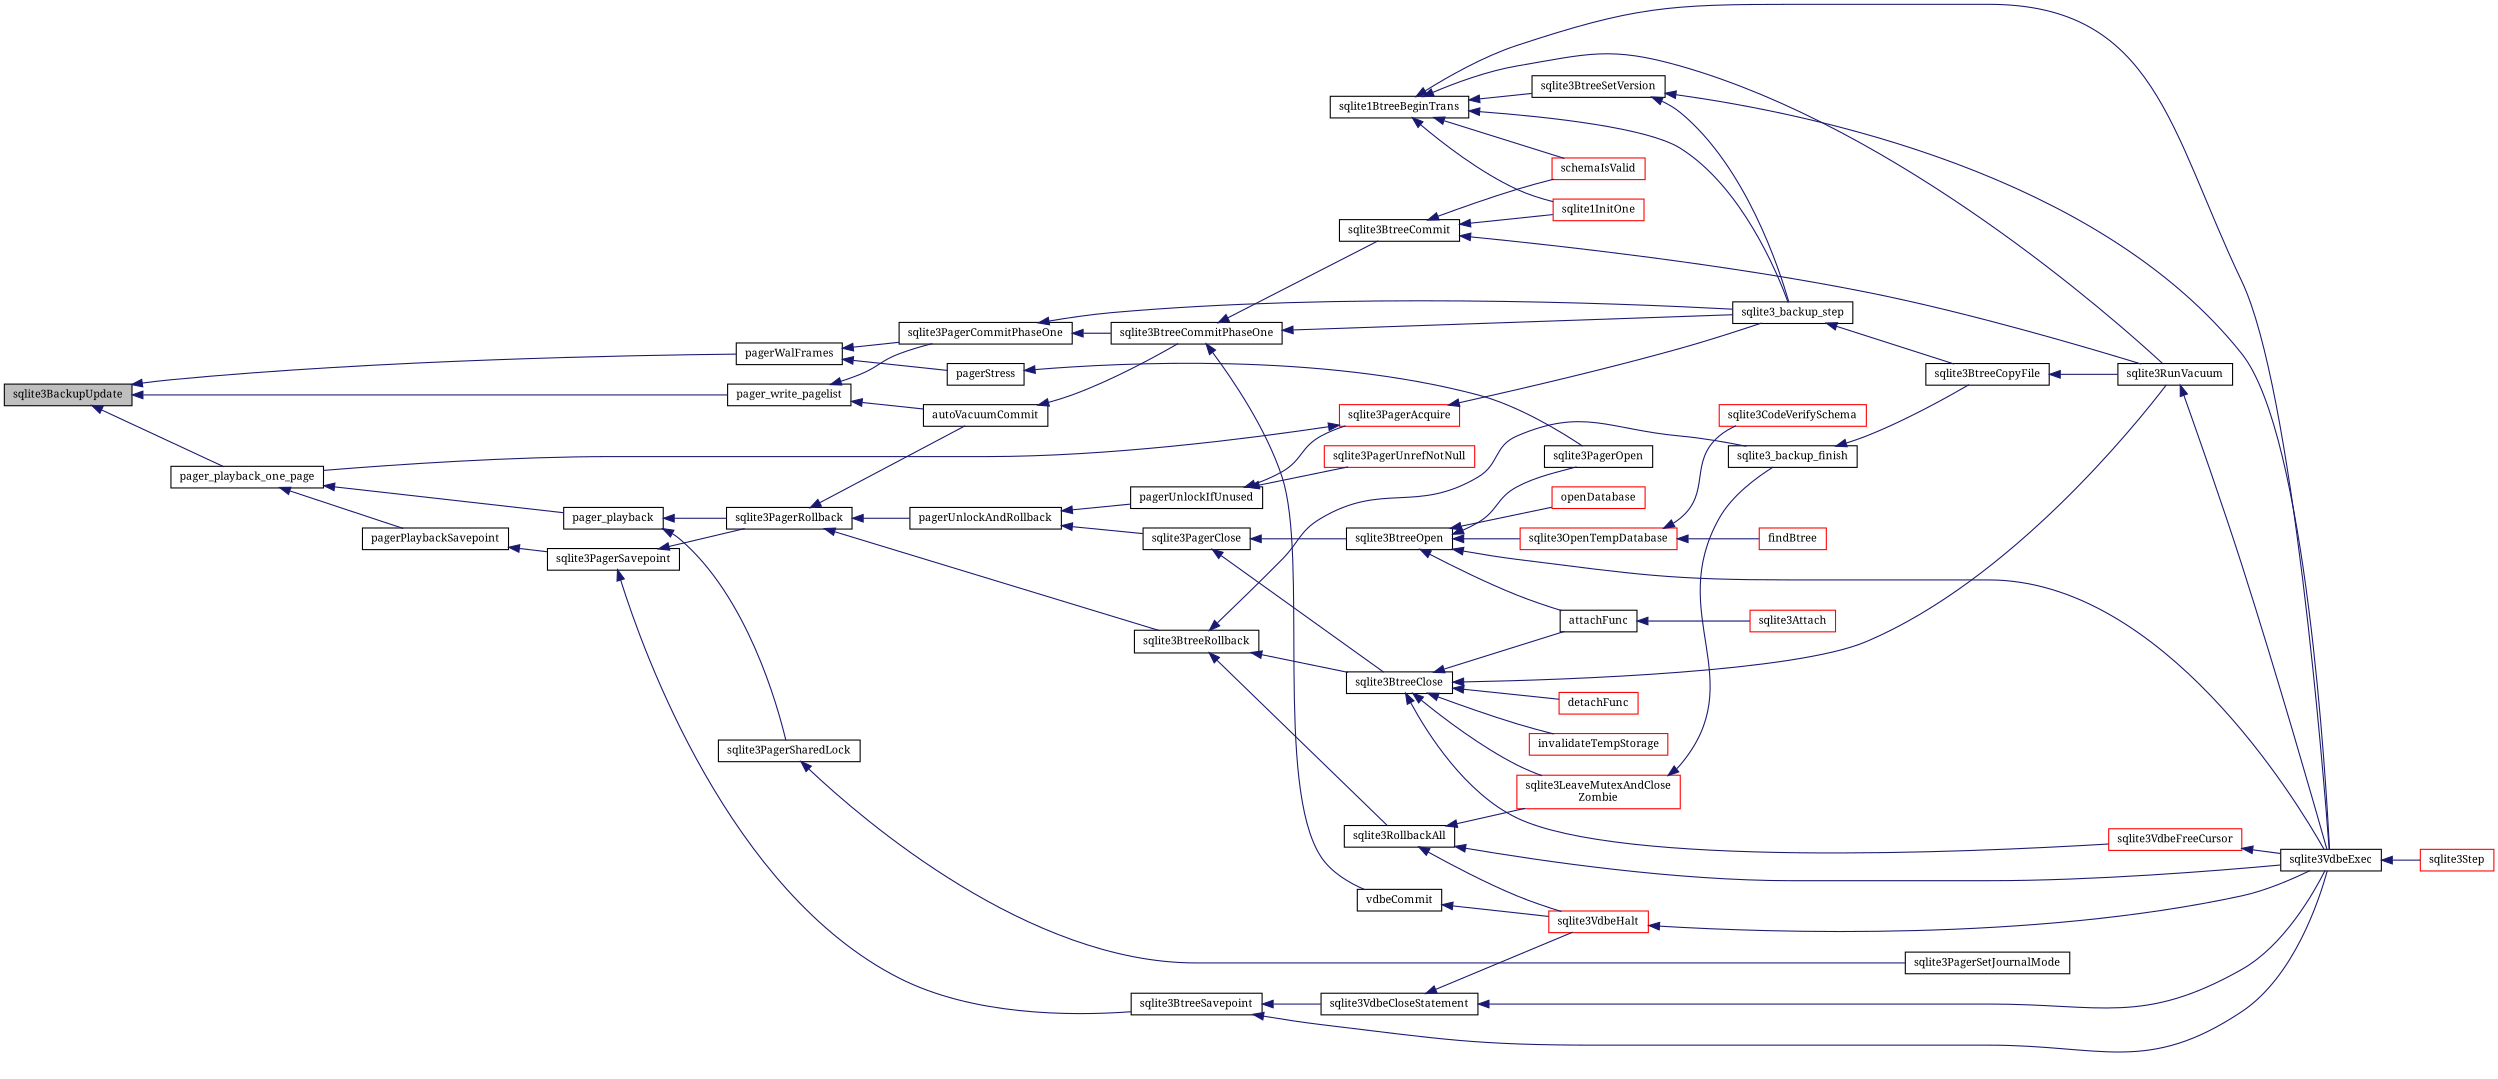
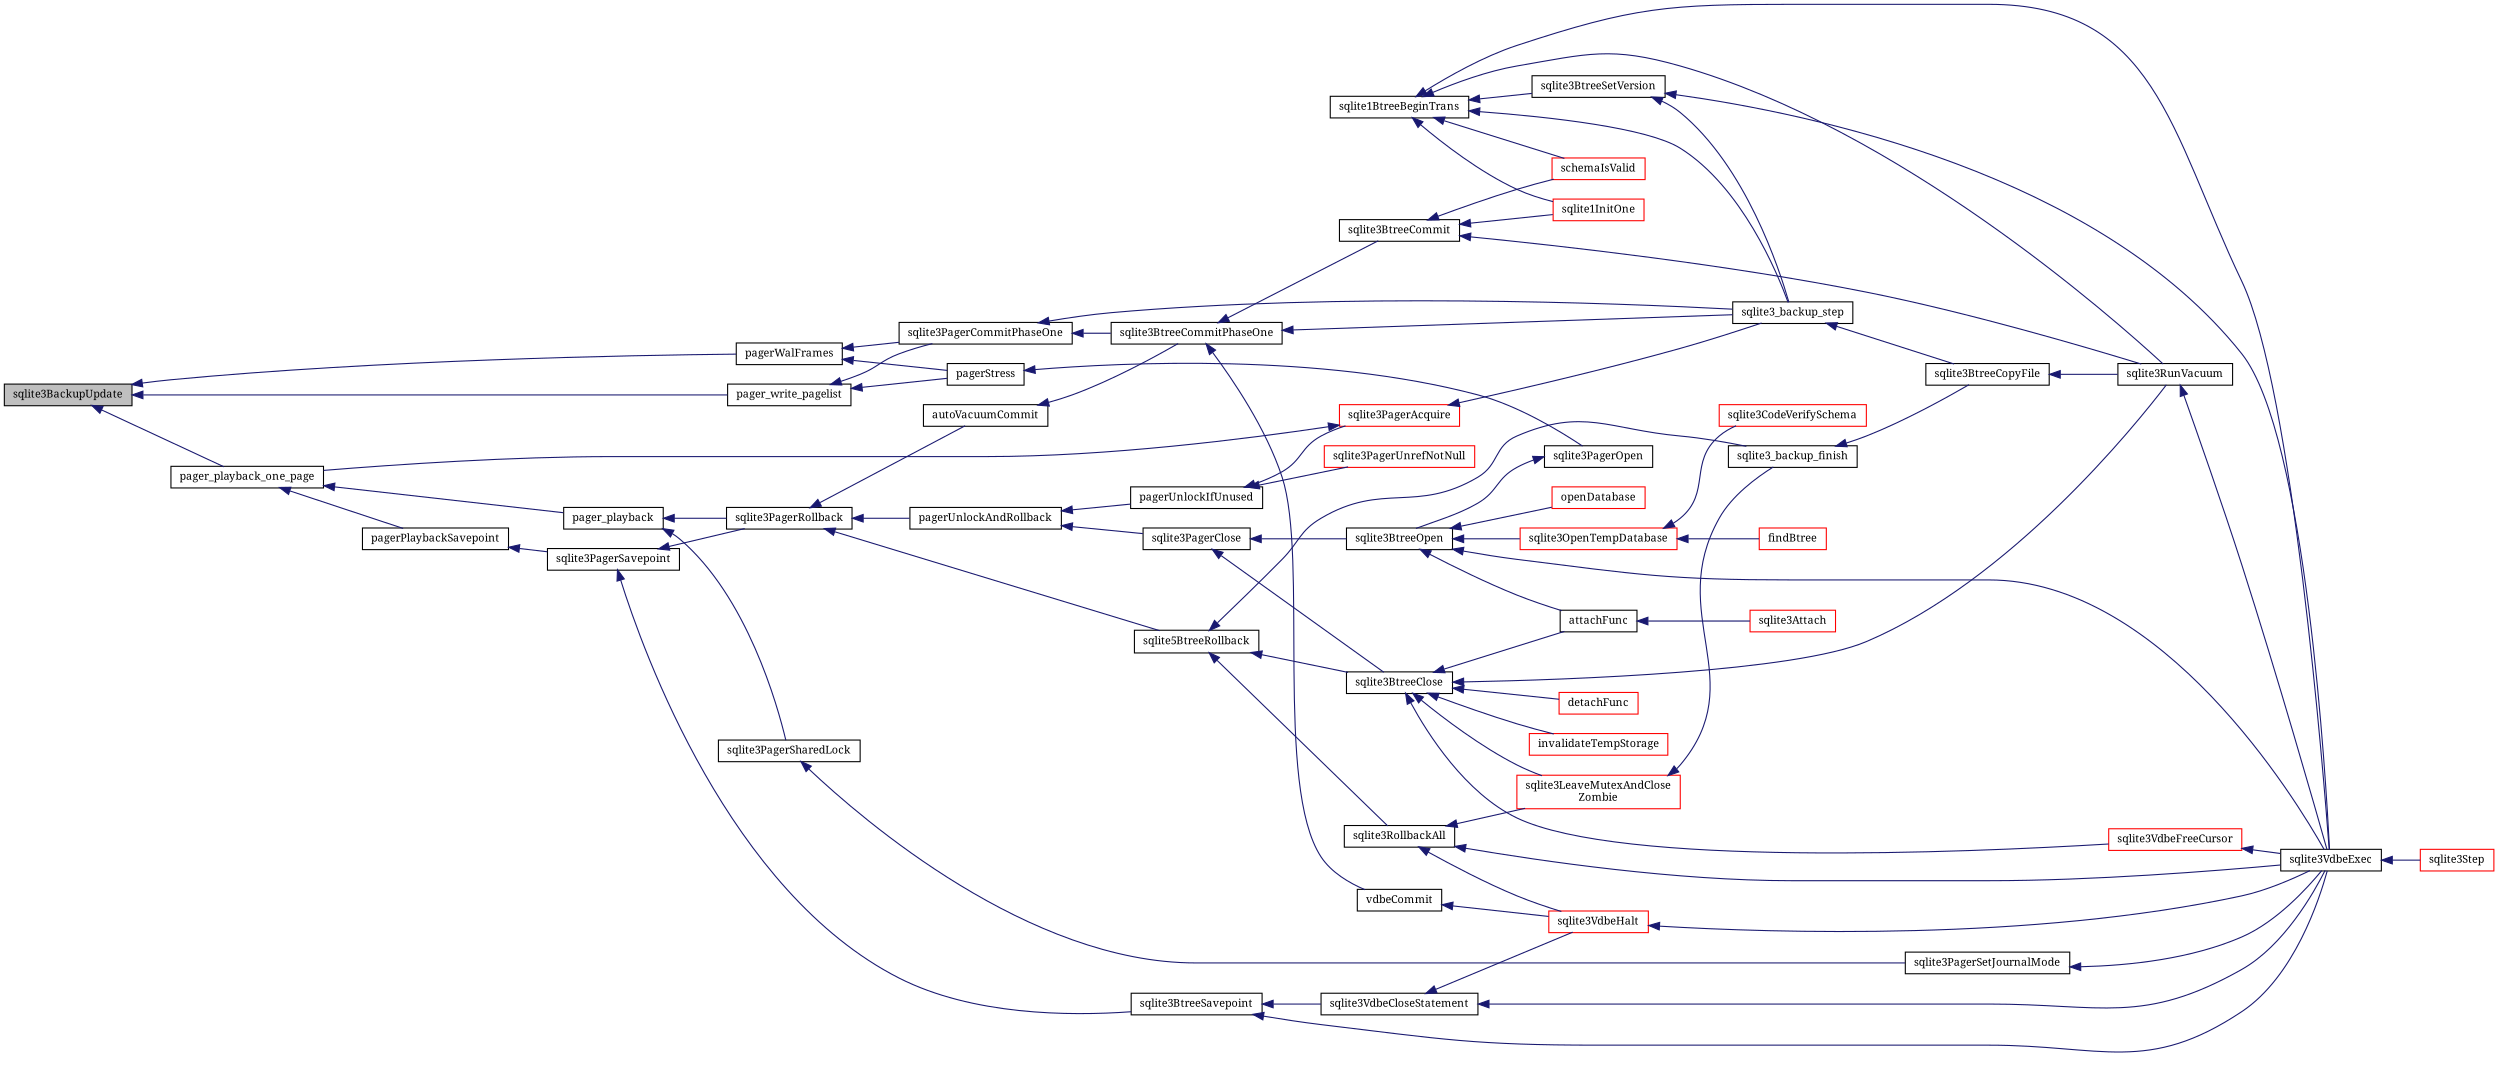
edge "autoVacuumCommit" -> "pager_write_pagelist": now "pagerStress" -> "pager_write_pagelist"
edge "sqlite3PagerOpen" -> "sqlite3BtreeOpen": reversed
node "sqlite3BtreeRollback": label "sqlite3BtreeRollback" -> "sqlite5BtreeRollback"
edge "sqlite3VdbeExec" -> "sqlite3PagerSetJournalMode": added
